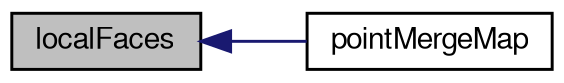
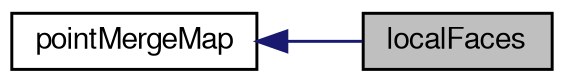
edge "pointMergeMap" -> "localFaces": reversed
